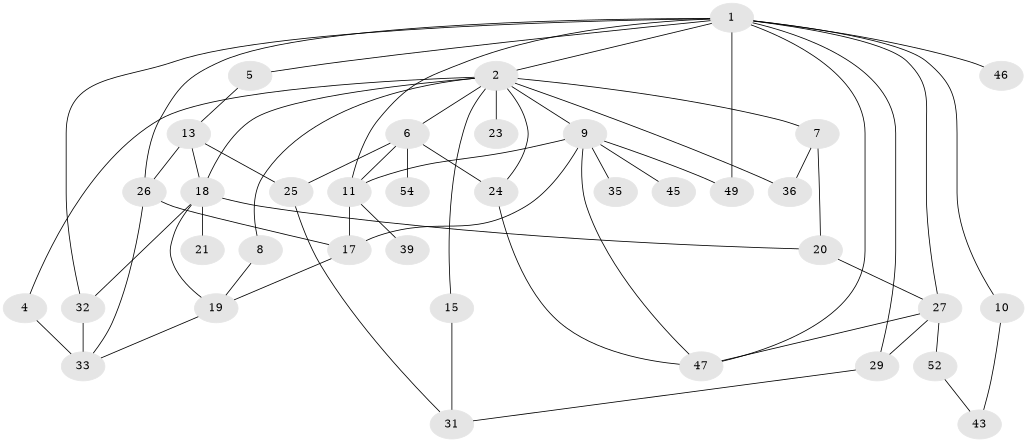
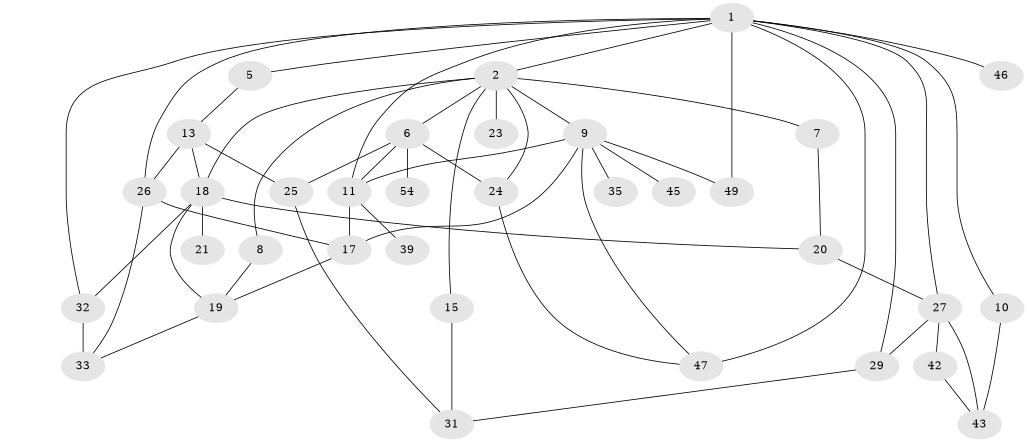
node "36": removed
node "4": removed
edge "27" -- "47": now "27" -- "43"
node "52": label "52" -> "42"
